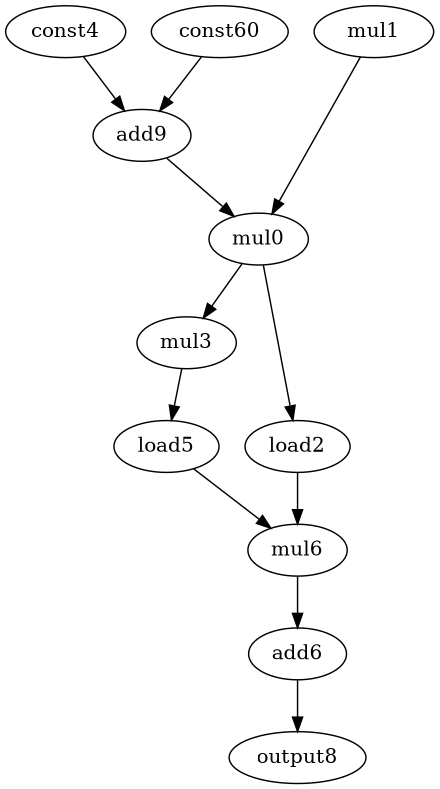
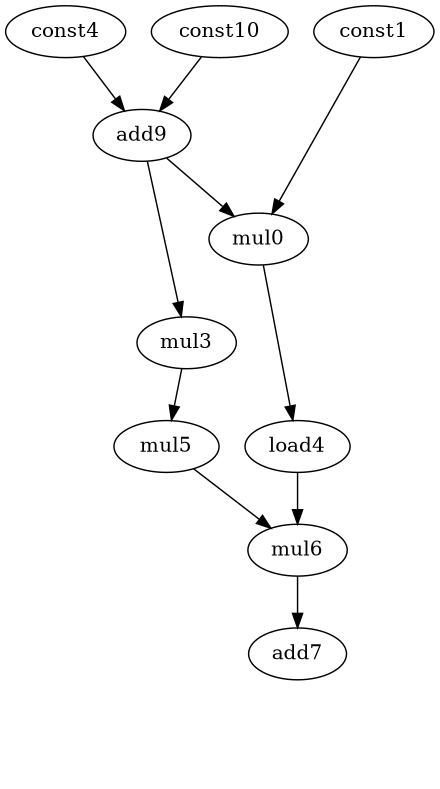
node "const60": label "const60" -> "const10"
node "mul1": label "mul1" -> "const1"
edge "mul0" -> "mul3": now "add9" -> "mul3"
node "load5": label "load5" -> "mul5"
node "load2": label "load2" -> "load4"
node "add6": label "add6" -> "add7"
node "output8": removed
